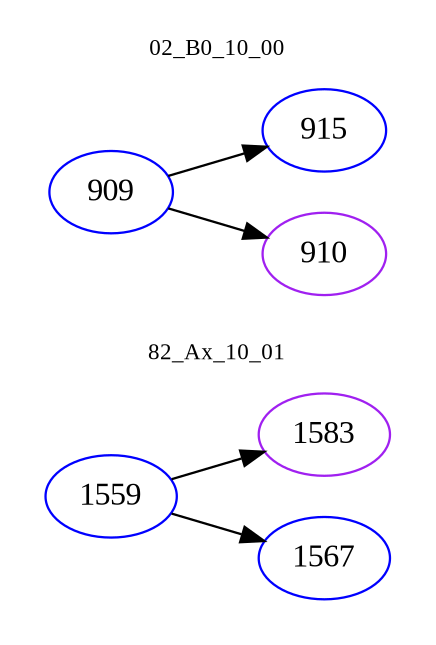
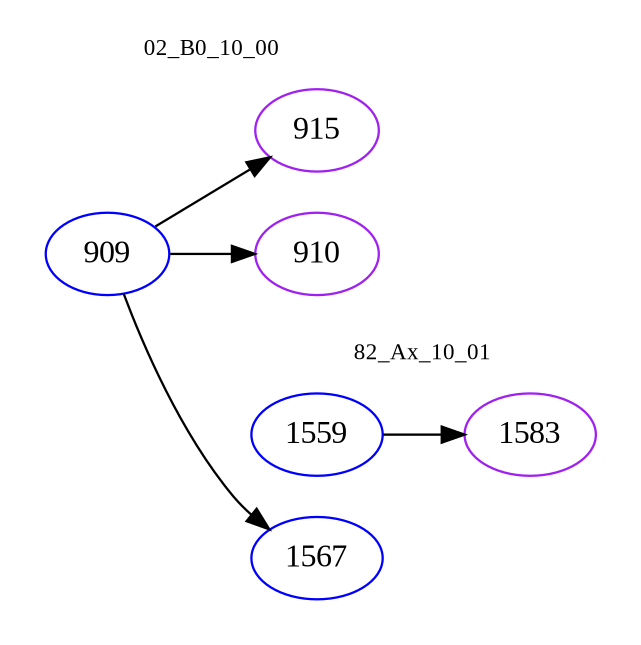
node "915": color blue -> purple
edge "1559" -> "1567": now "909" -> "1567"
